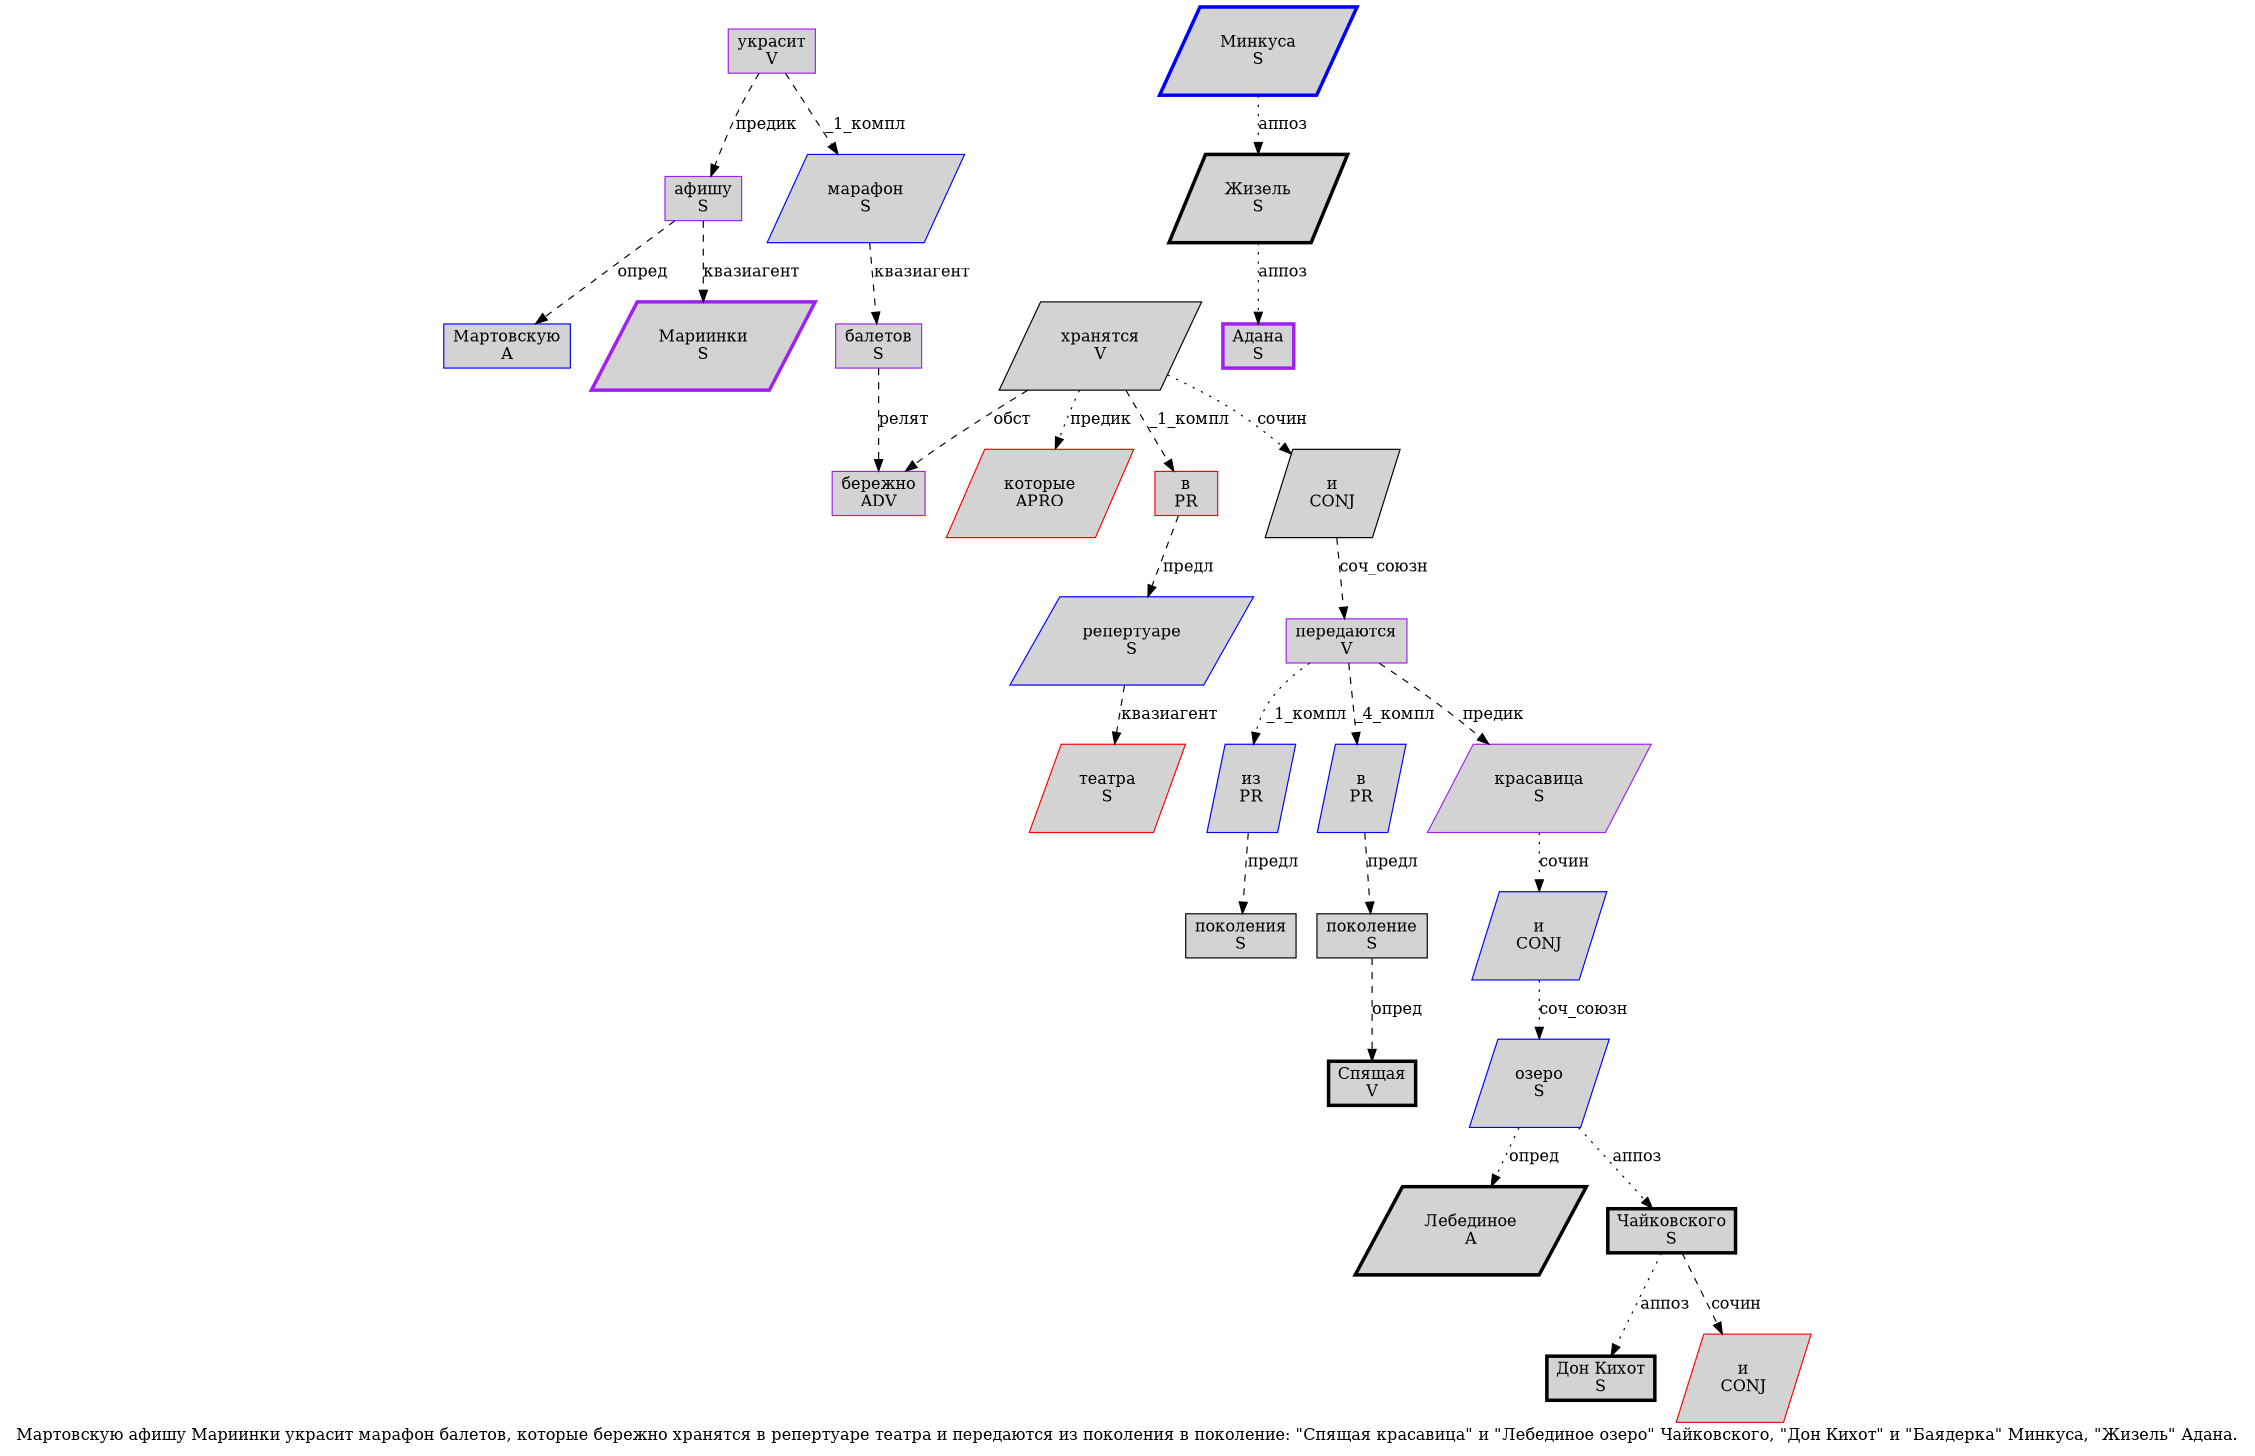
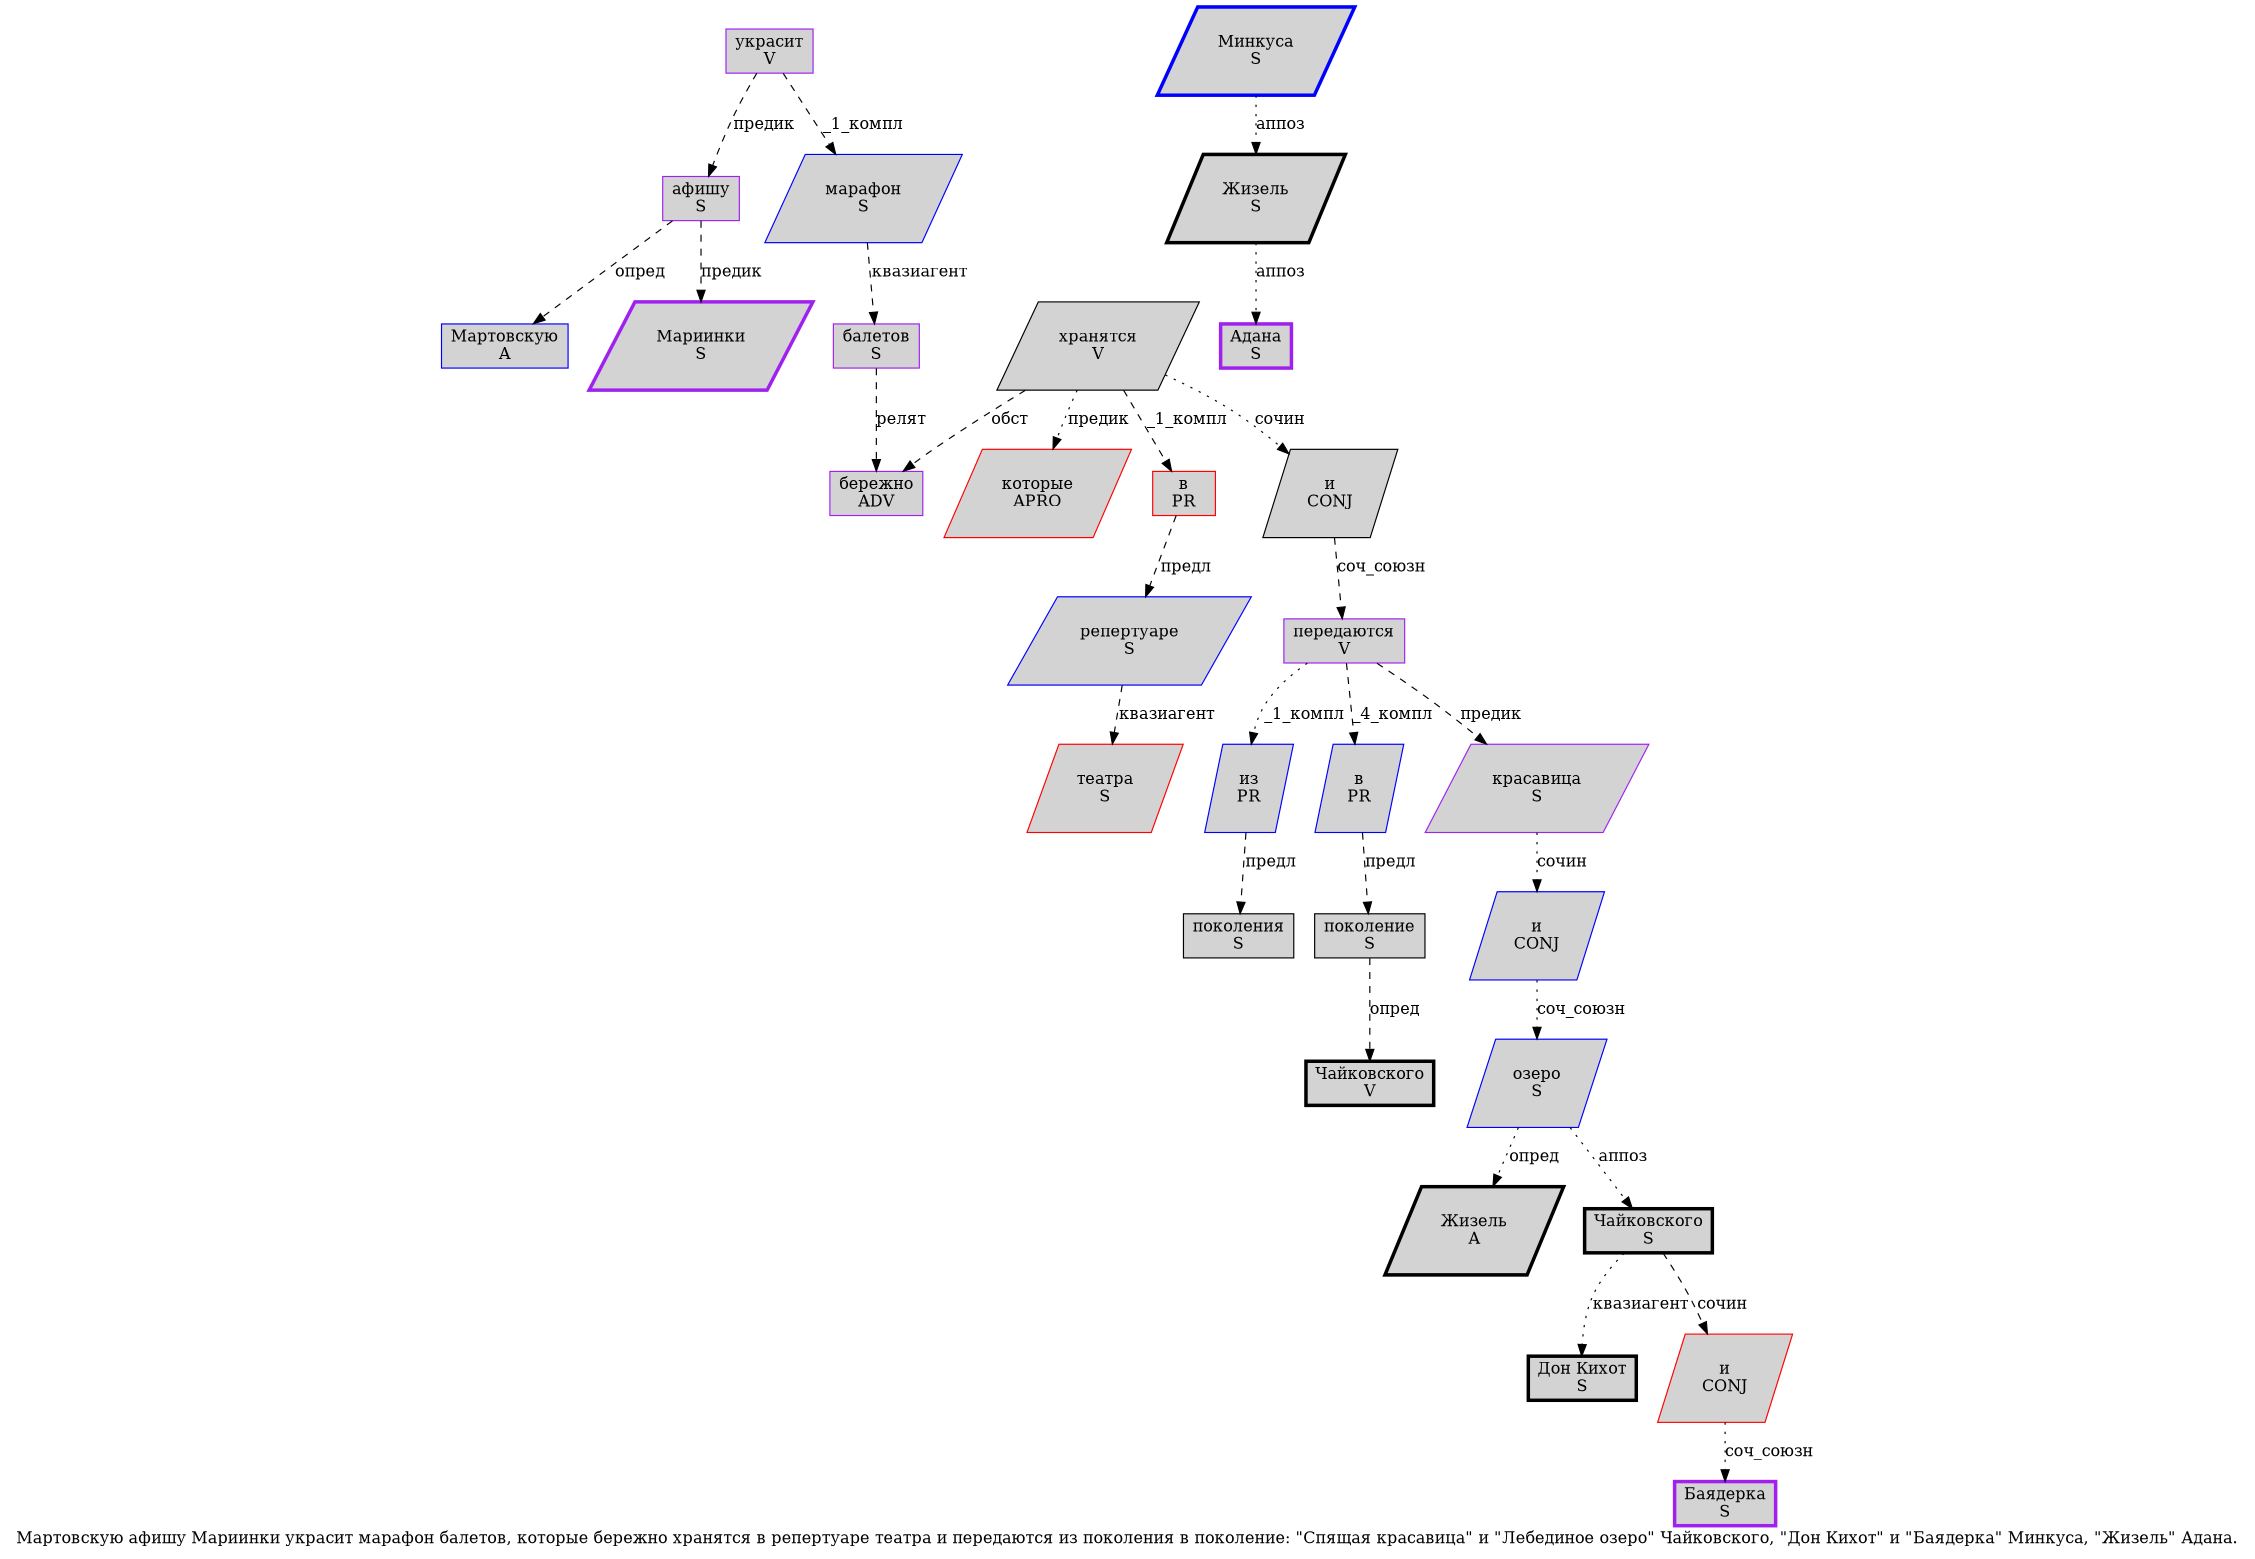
edge "афишу S" -> "Мариинки S": label "квазиагент" -> "предик"
node "Спящая V": label "Спящая V" -> "Чайковского V"
node "Лебединое A": label "Лебединое A" -> "Жизель A"
edge "Чайковского S" -> "Дон Кихот S": label "аппоз" -> "квазиагент"
node "Баядерка S": added
